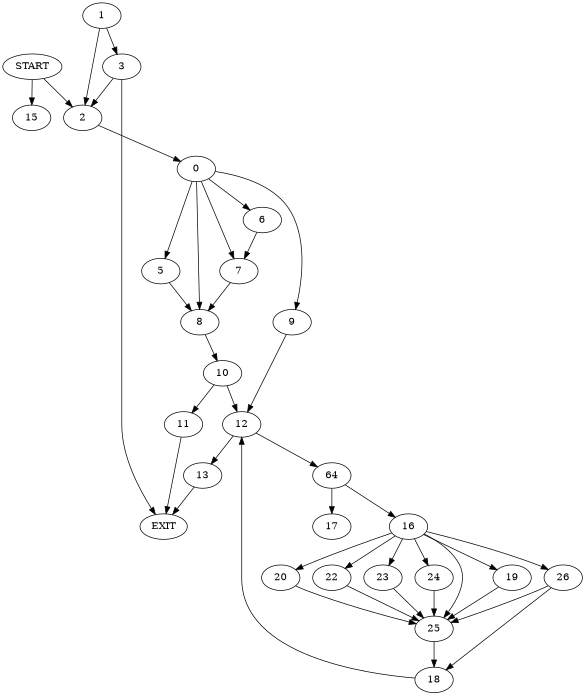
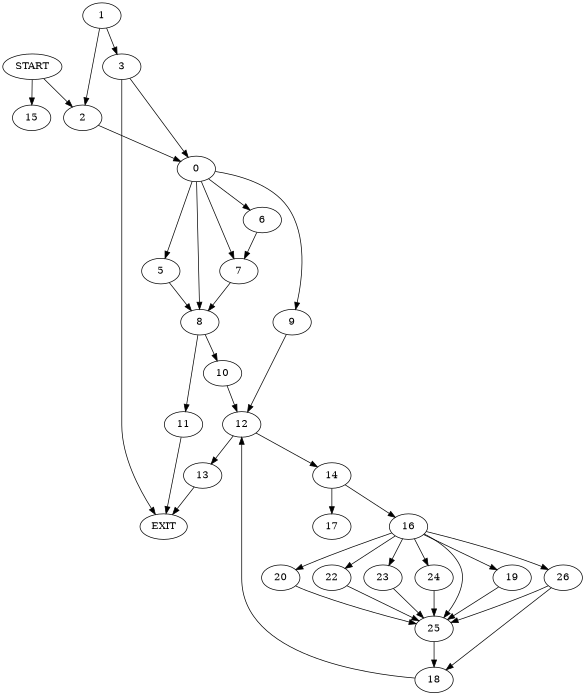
edge "3" -> "2": now "3" -> "0"
edge "10" -> "11": now "8" -> "11"
node "64": label "64" -> "14"
